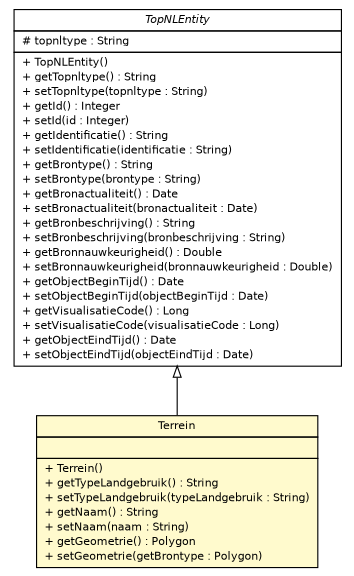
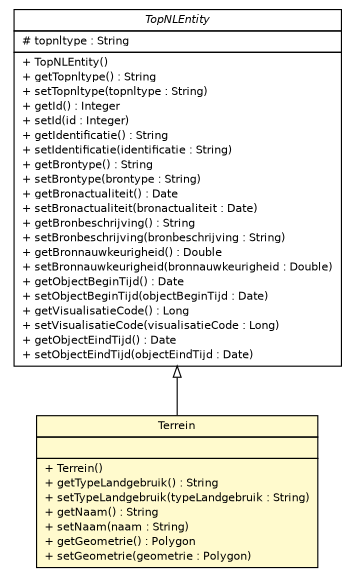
node "Terrein": text "+ setGeometrie(getBrontype : Polygon)" -> "+ setGeometrie(geometrie : Polygon)"
